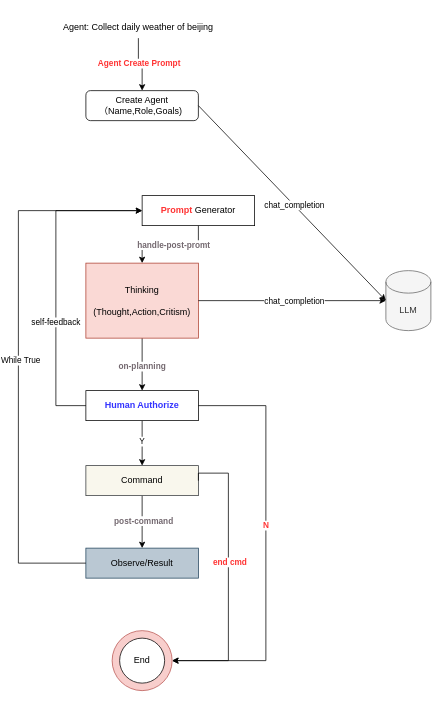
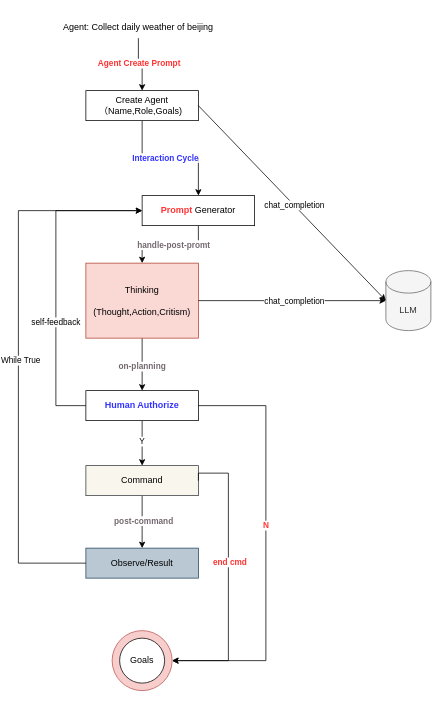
node "Create Agent （Name,Role,Goals)": shape rounded rectangle -> rectangle
edge "Create Agent （Name,Role,Goals)" -> "Prompt Generator": added, label "Interaction Cycle"
node "End": label "End" -> "Goals"
